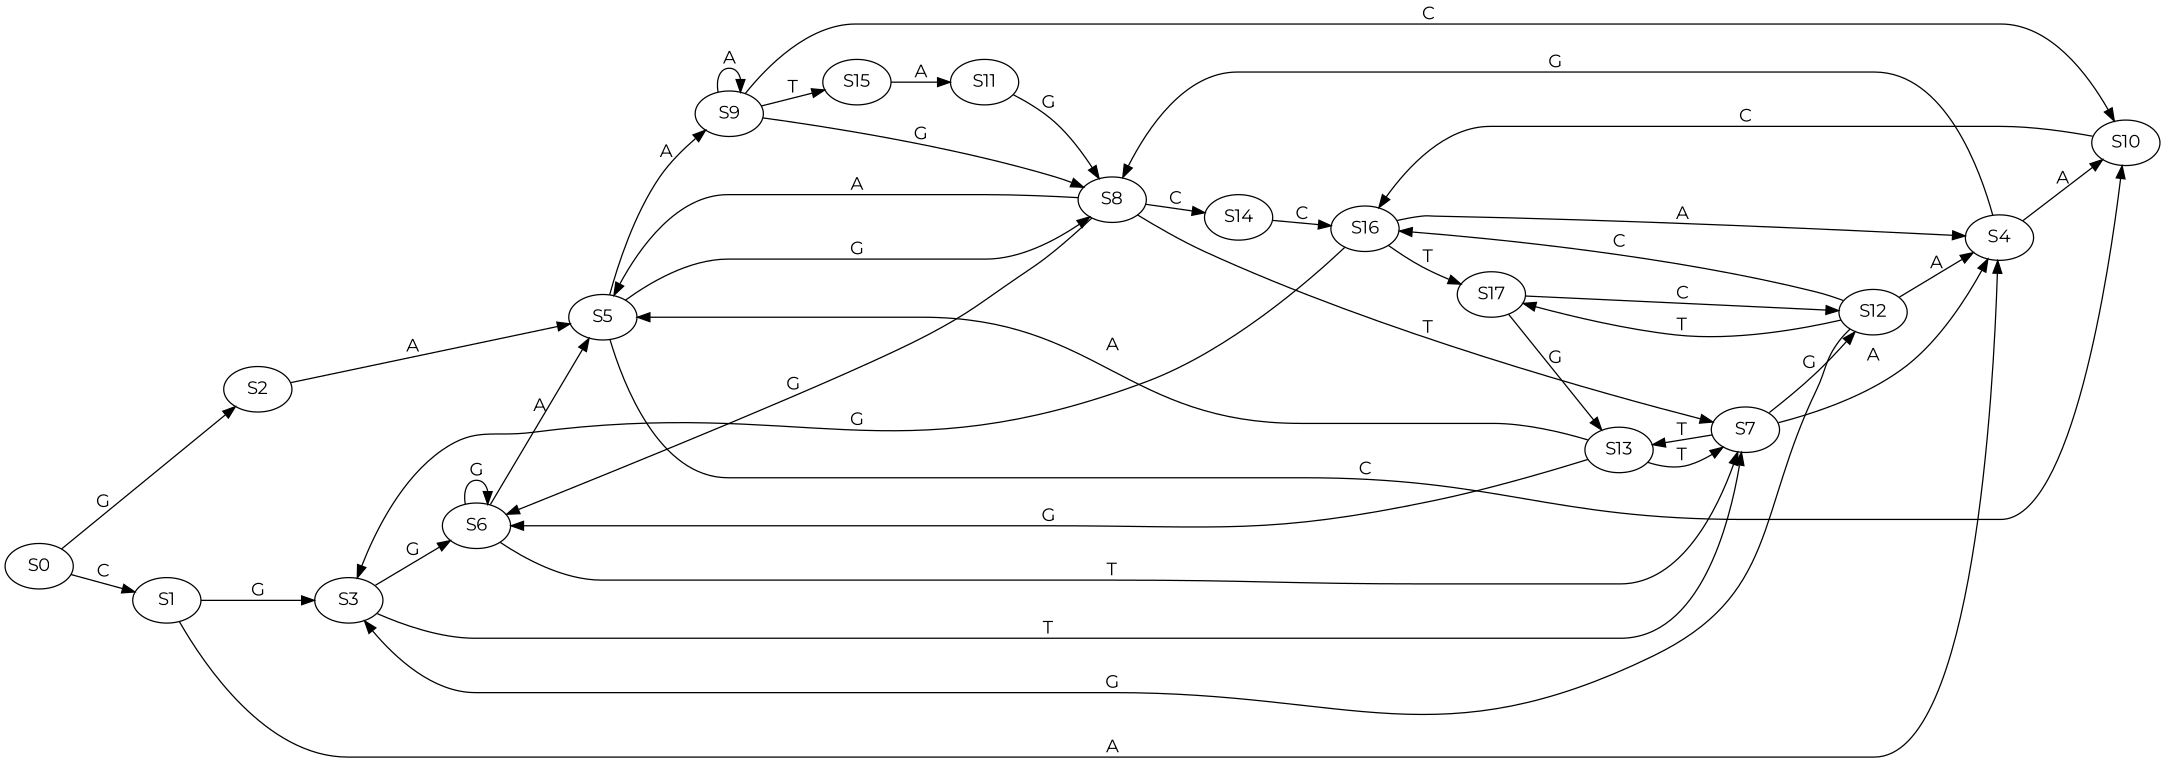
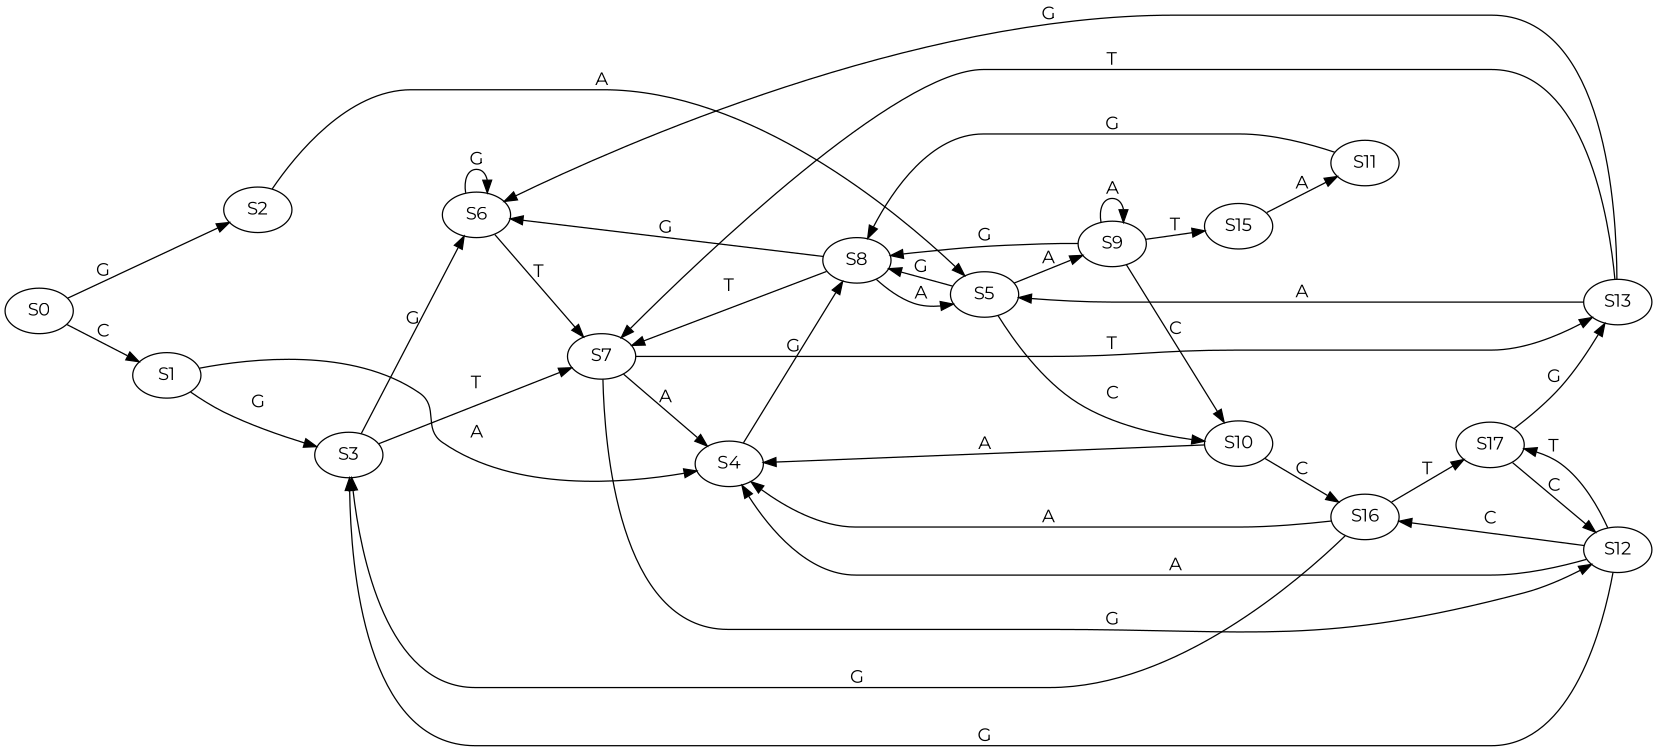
edge "S4" -> "S10": reversed
node "S14": removed
edge "S6" -> "S5": removed, label "A"
